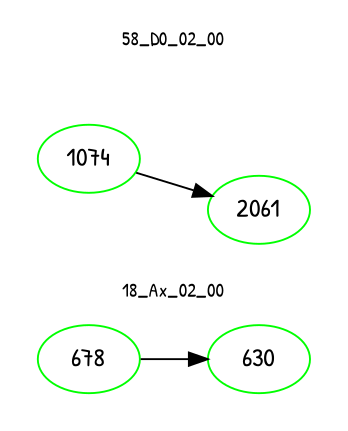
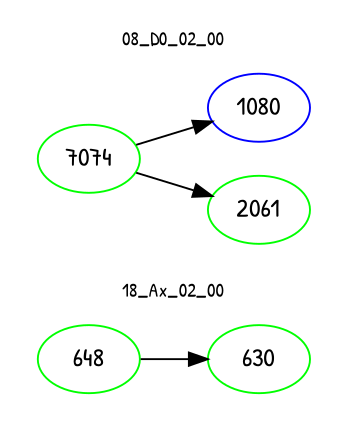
cluster "58_D0_02_00": label "58_D0_02_00" -> "08_D0_02_00"
node "1080": added
node "1074": label "1074" -> "7074"
node "678": label "678" -> "648"
